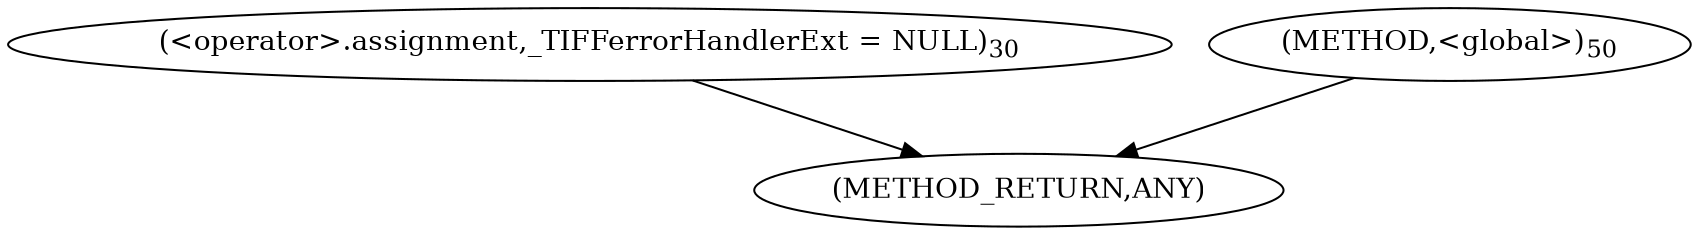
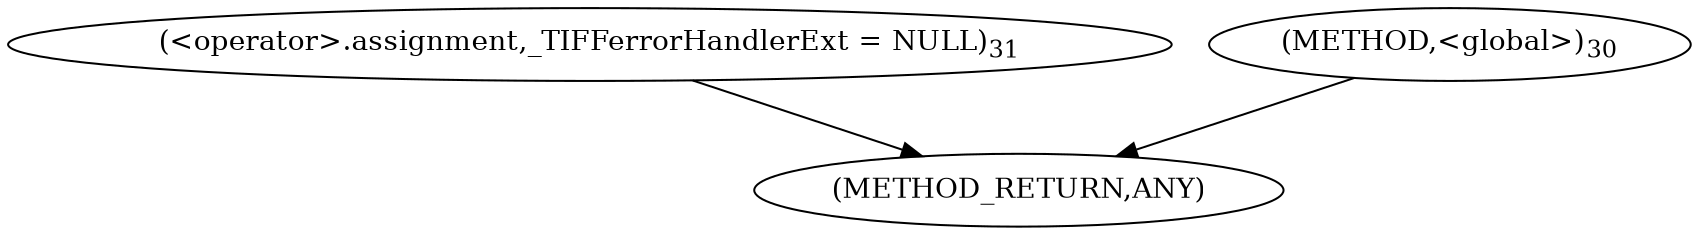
node "(<operator>.assignment,_TIFFerrorHandlerExt = NULL)": text "30" -> "31"
node "(METHOD,<global>)": text "50" -> "30"
